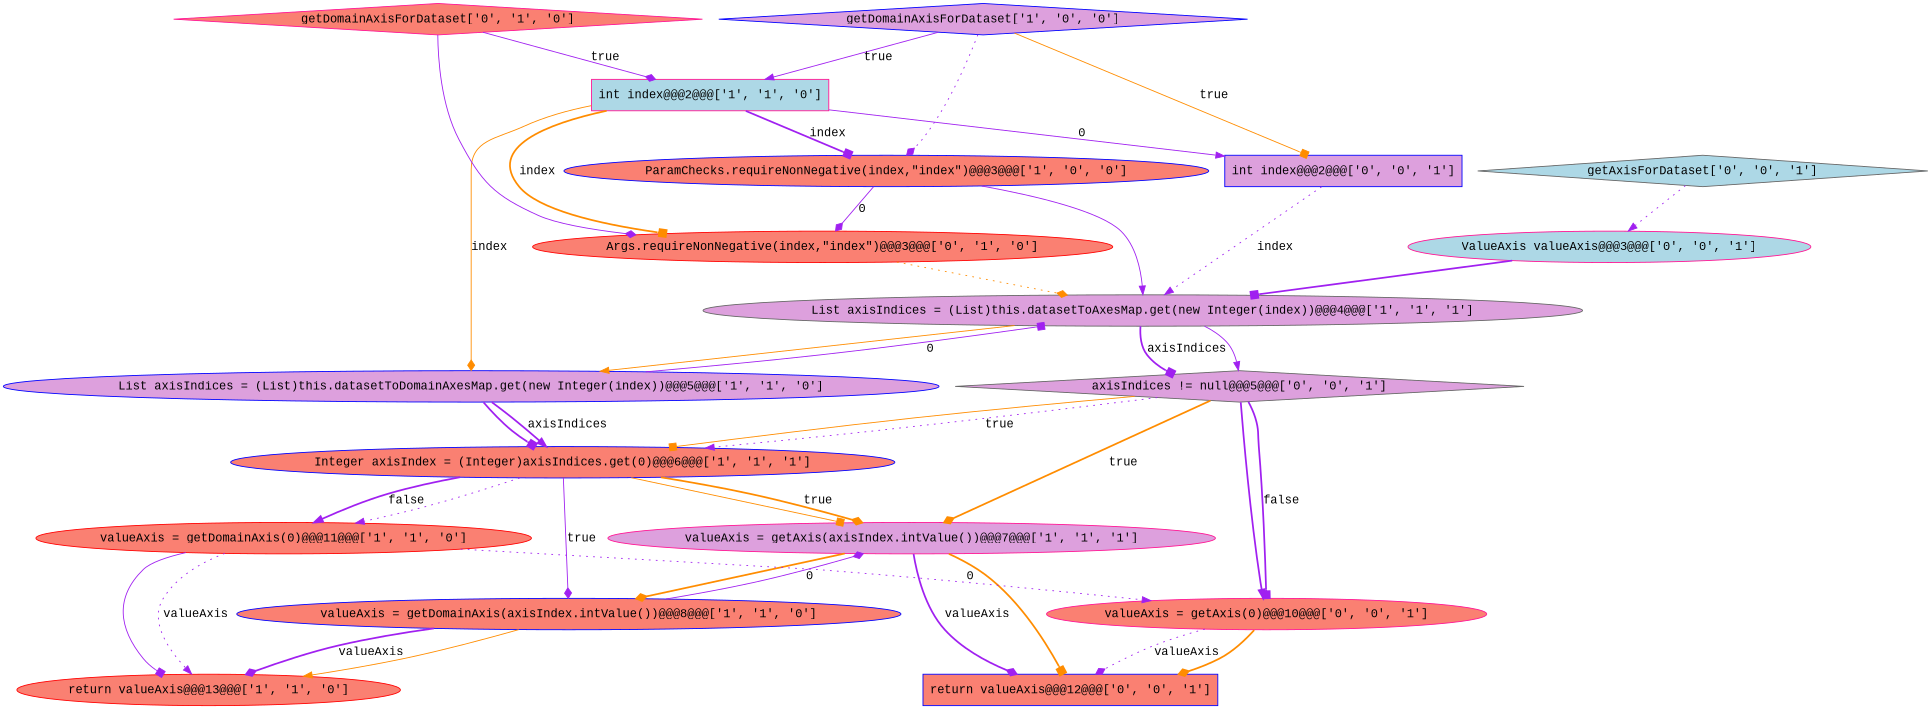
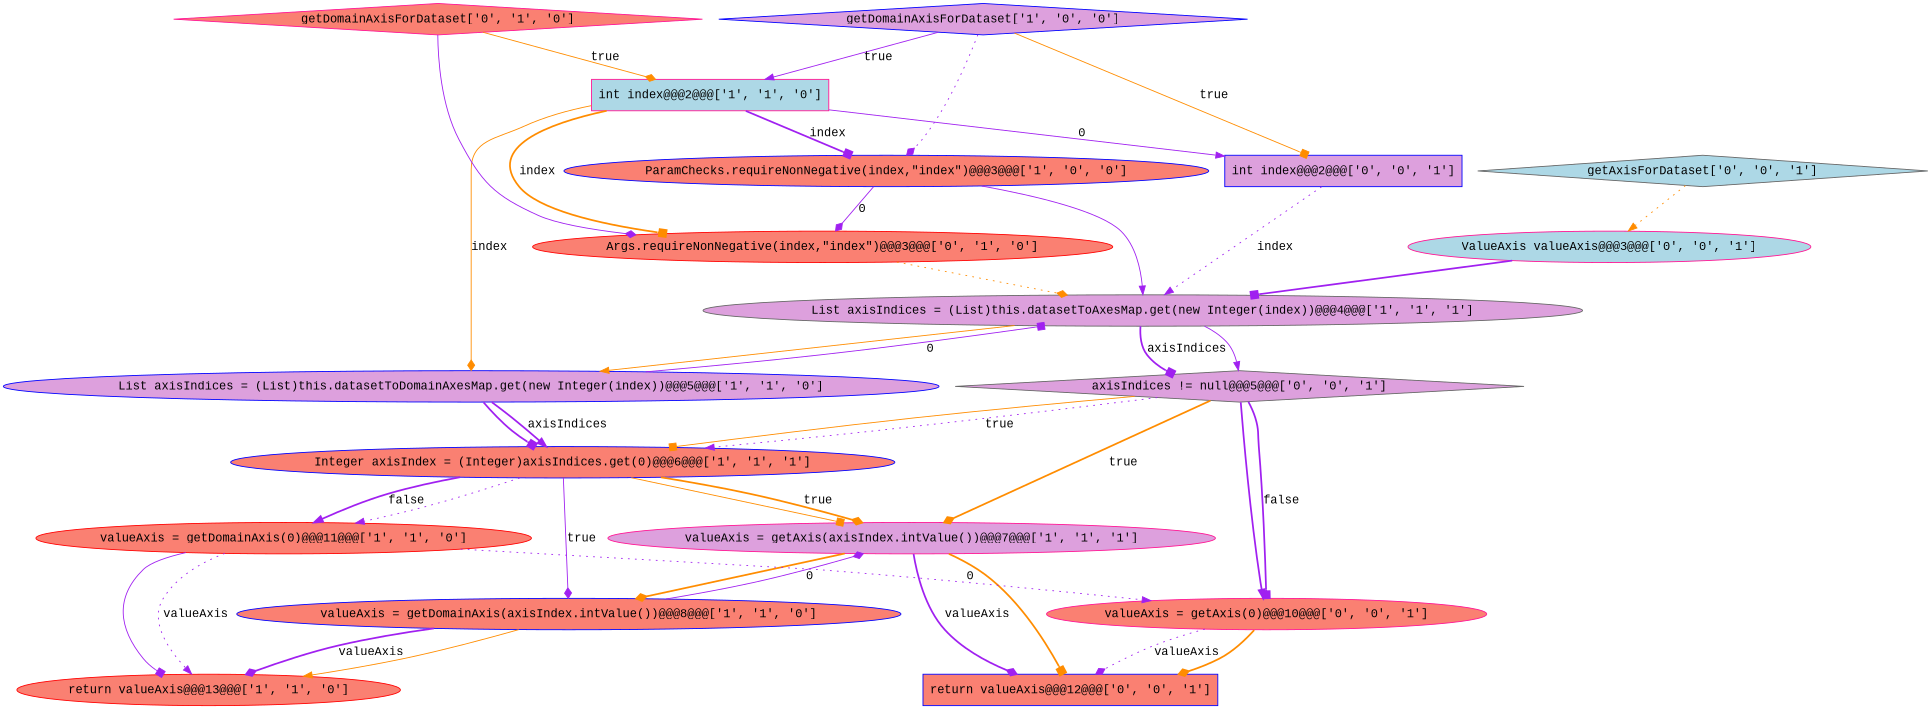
edge "getDomainAxisForDataset['0', '1', '0']" -> "int index@@@2@@@['1', '1', '0']": color purple -> darkorange
edge "getAxisForDataset['0', '0', '1']" -> "ValueAxis valueAxis@@@3@@@['0', '0', '1']": color purple -> darkorange
